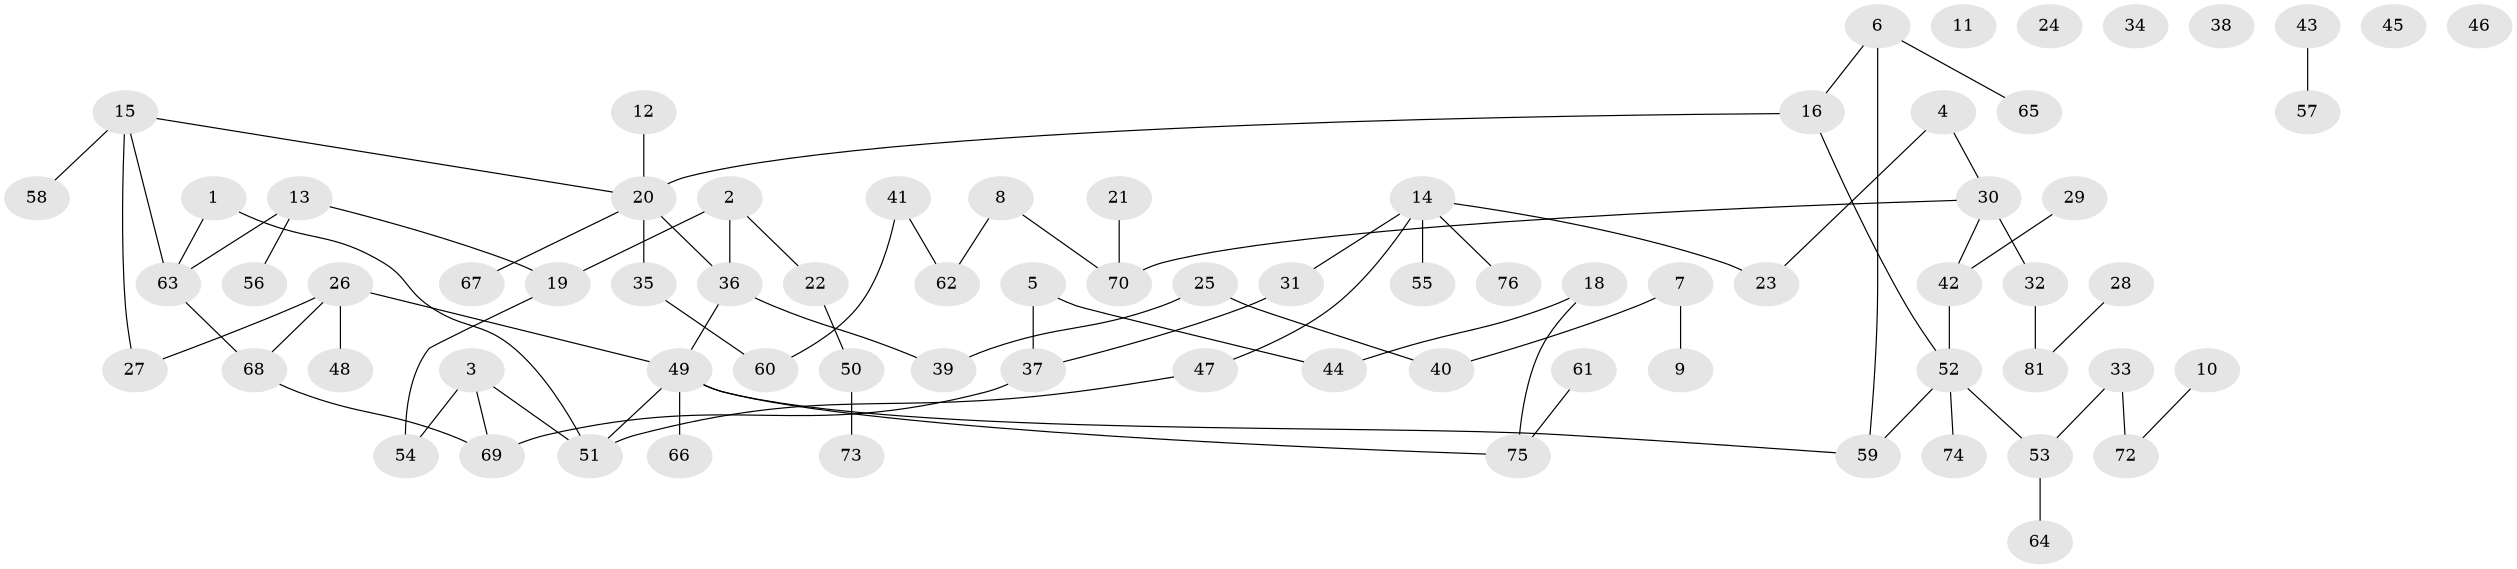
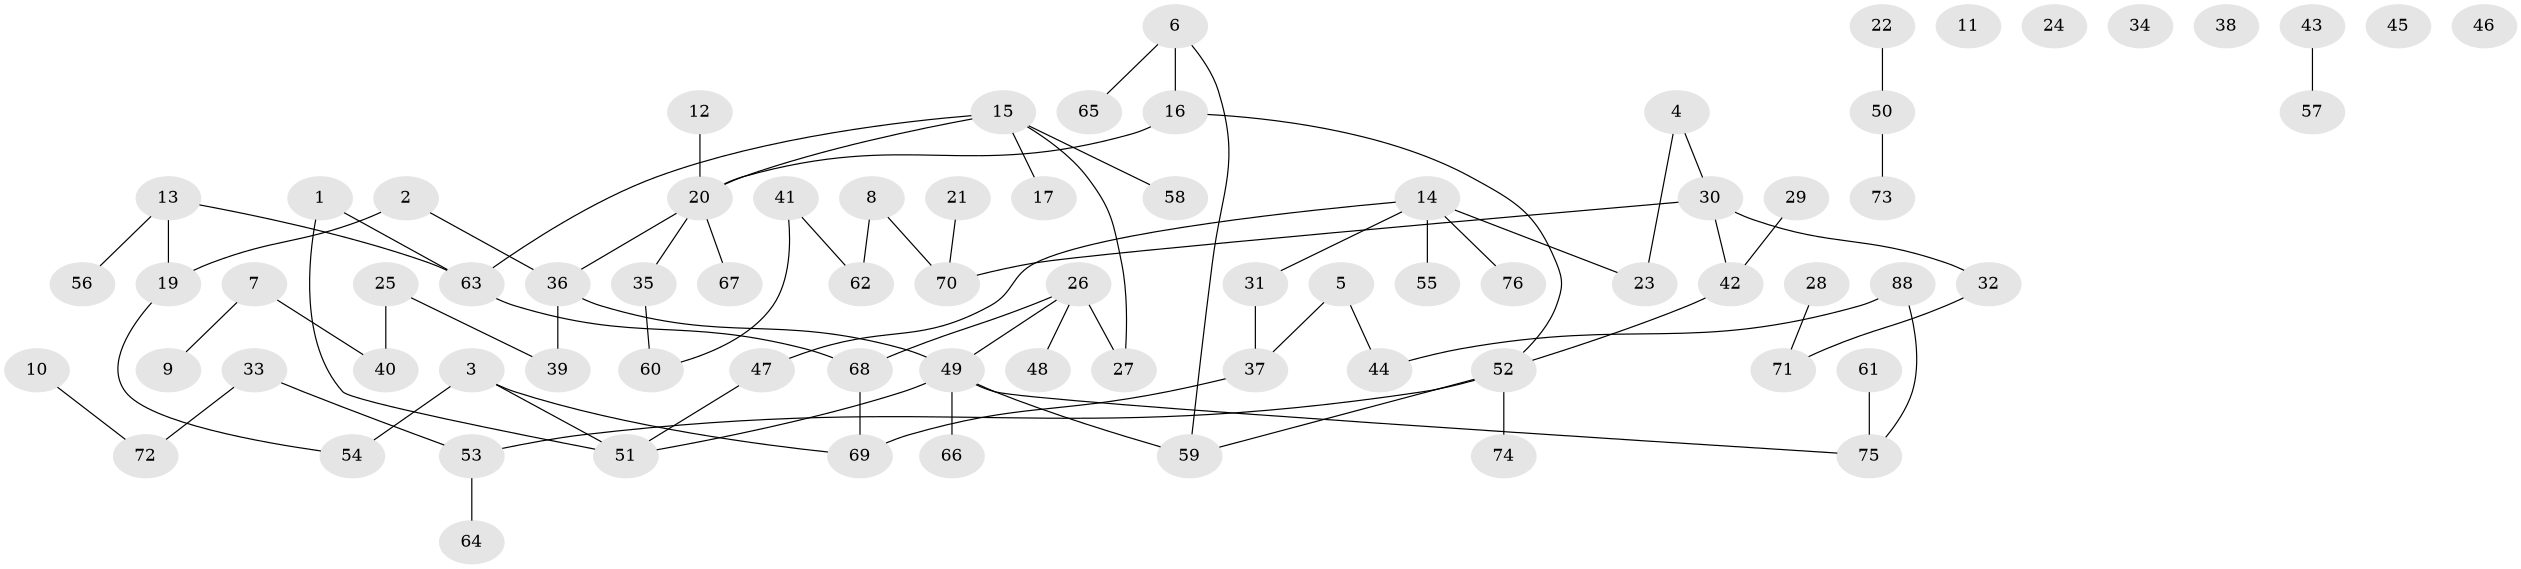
node "17": added
edge "2" -- "22": removed
node "18": label "18" -> "88"
node "81": label "81" -> "71"
